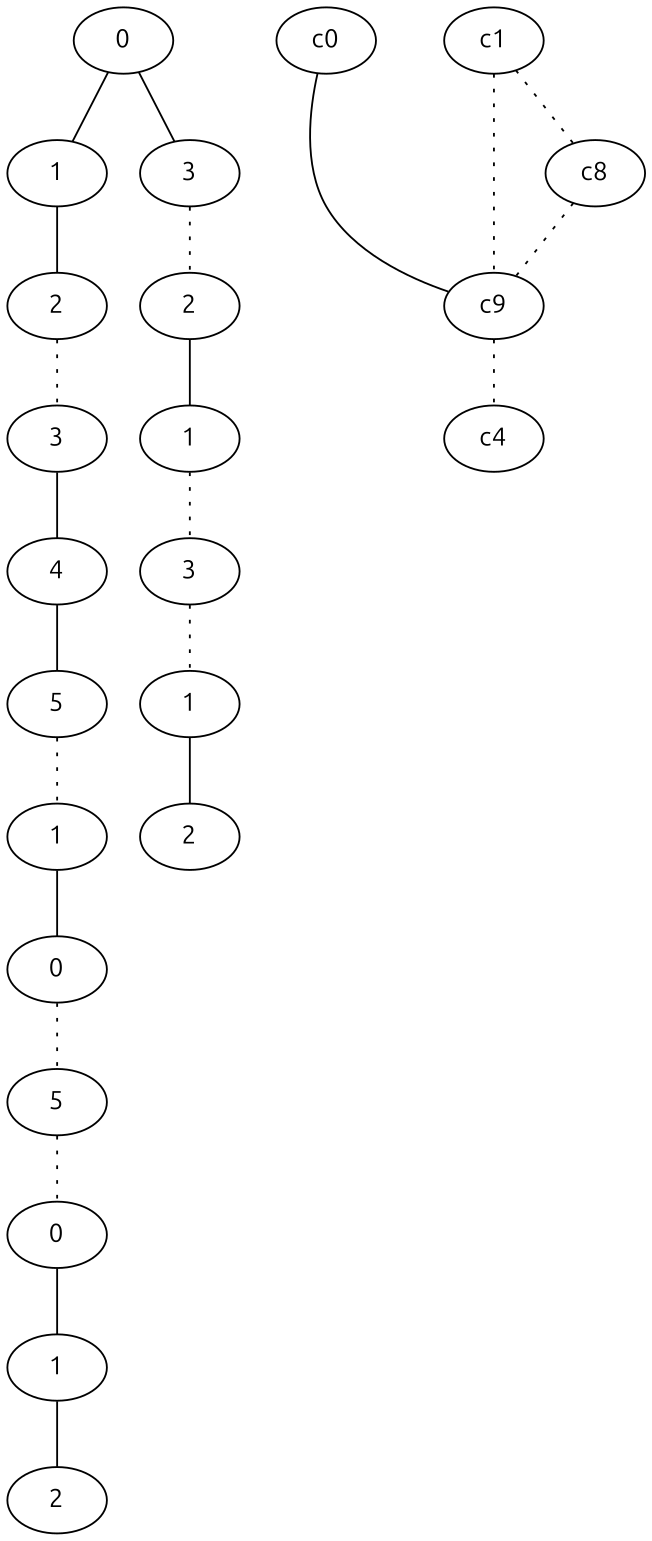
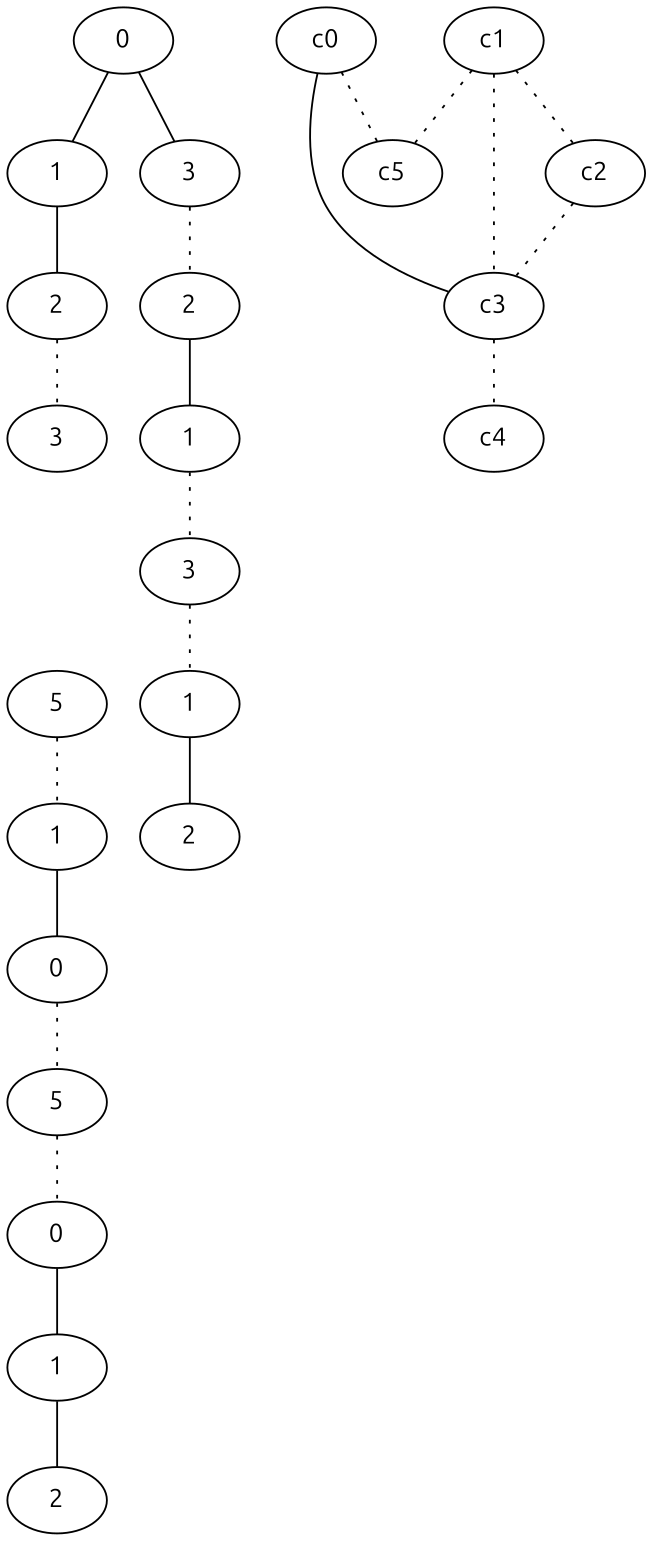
node "c5": added
node "c8": label "c8" -> "c2"
node "c9": label "c9" -> "c3"
node "4": removed
